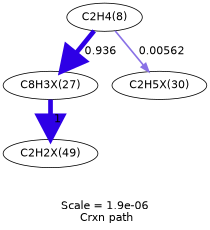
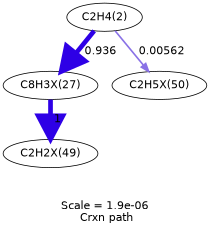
node "C2H4(8)": label "C2H4(8)" -> "C2H4(2)"
node "C2H5X(30)": label "C2H5X(30)" -> "C2H5X(50)"
